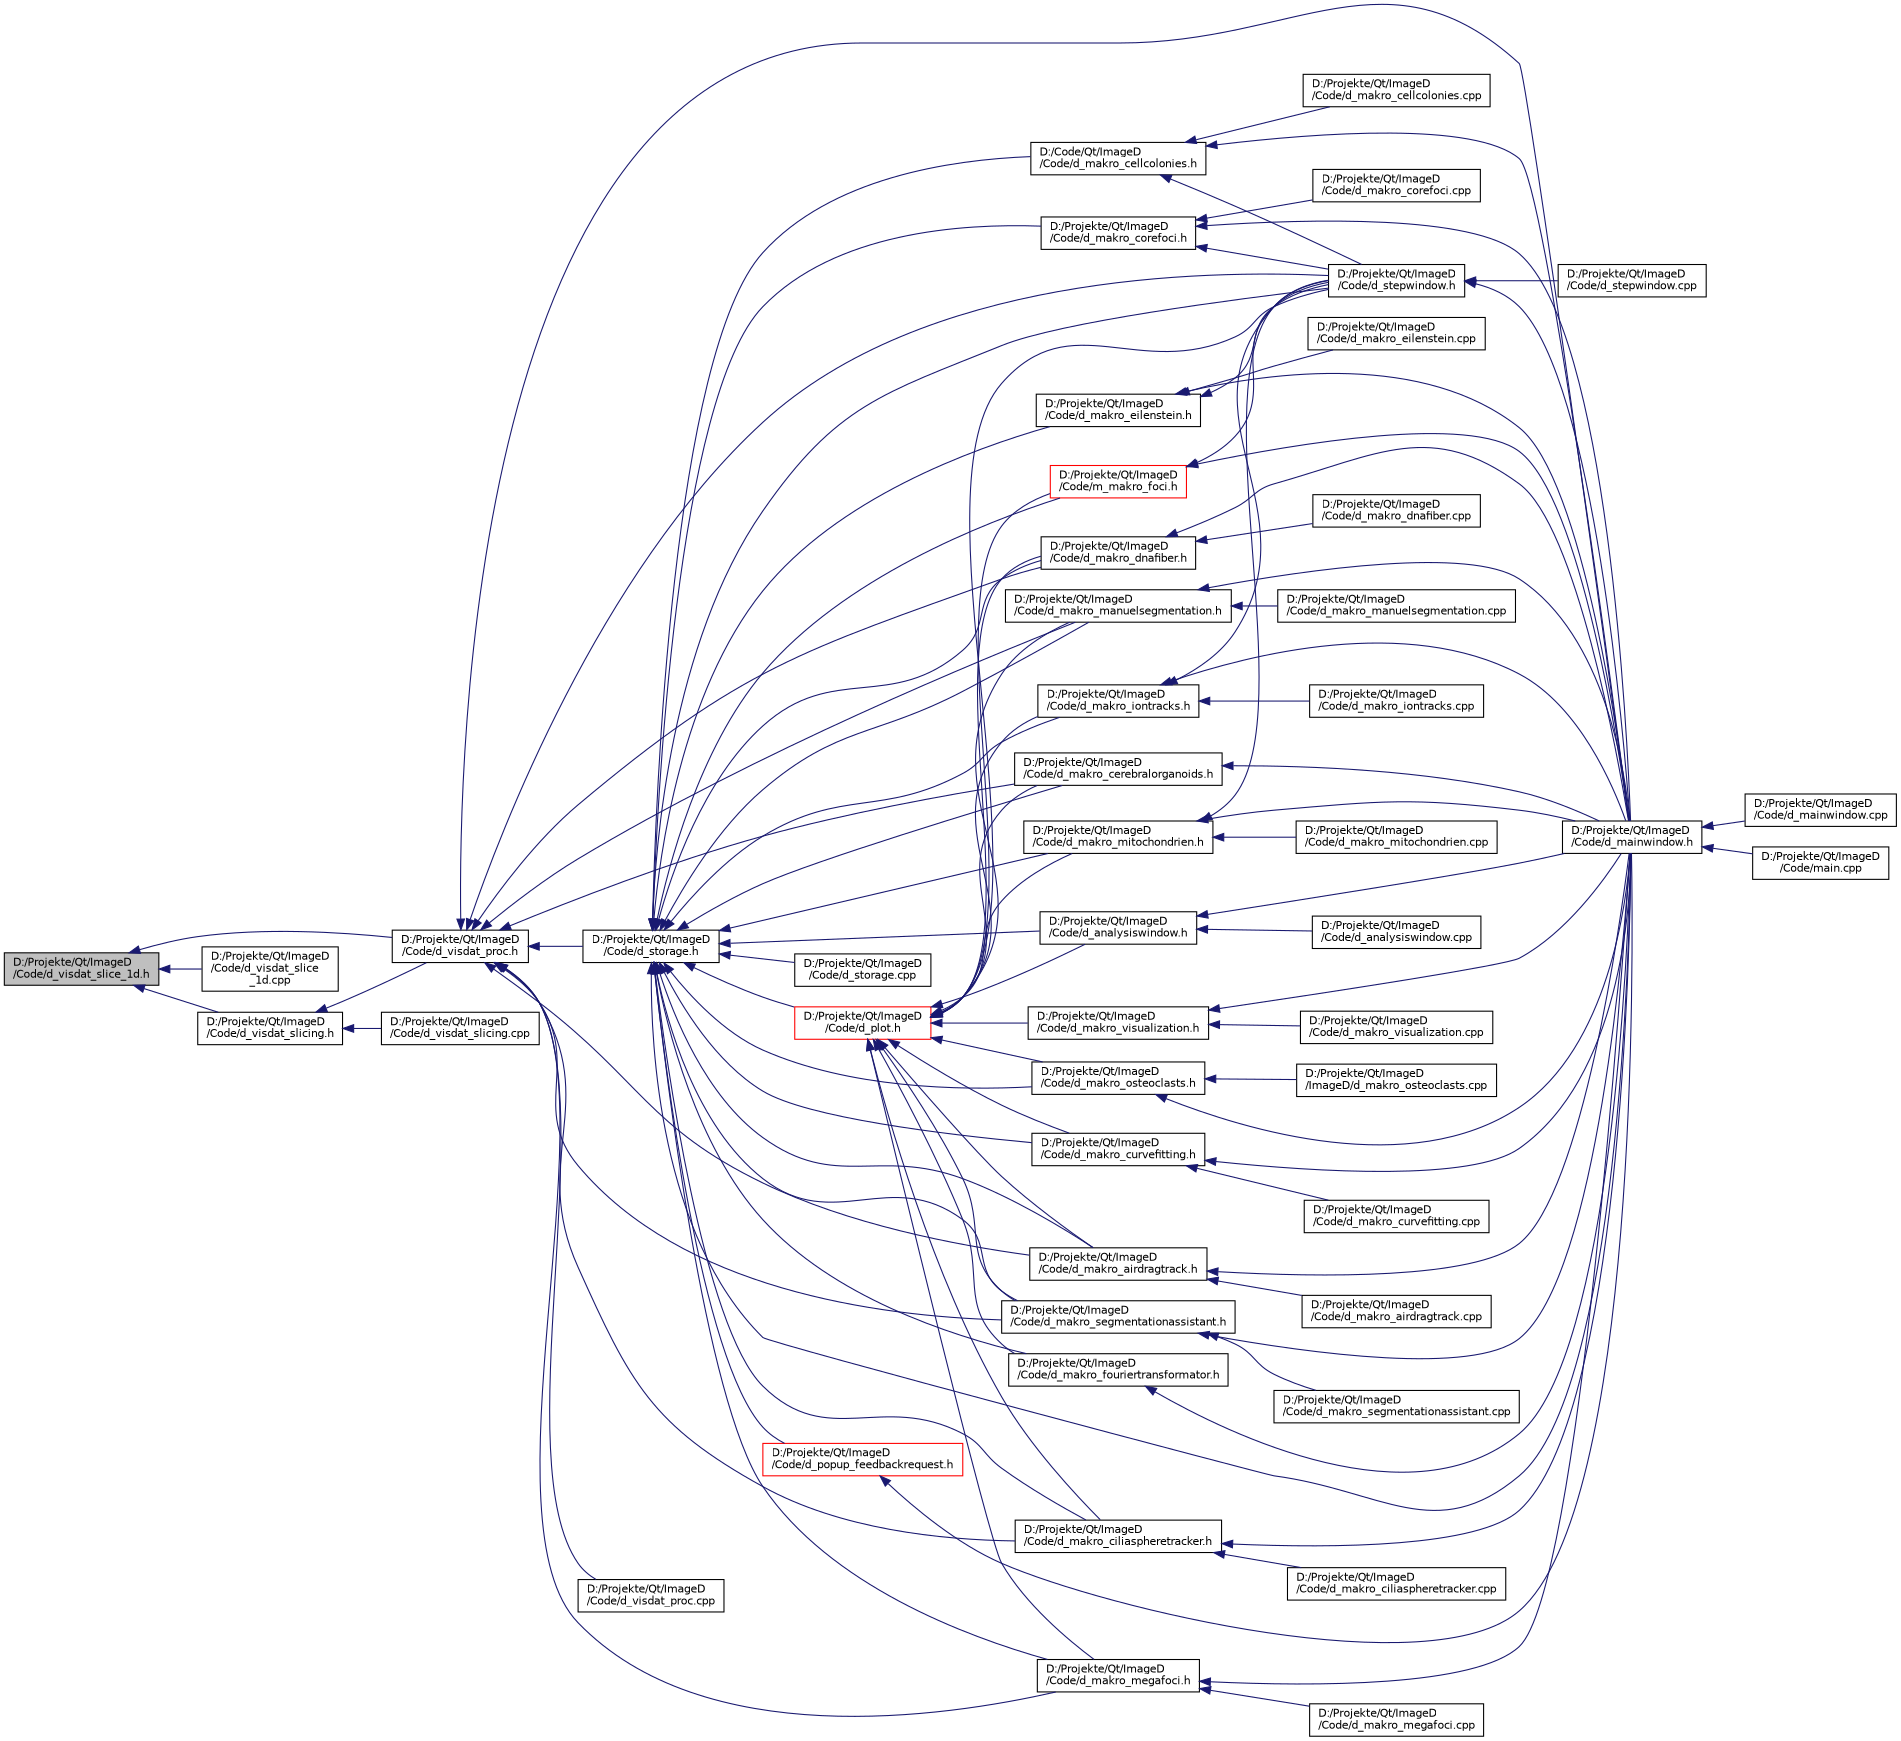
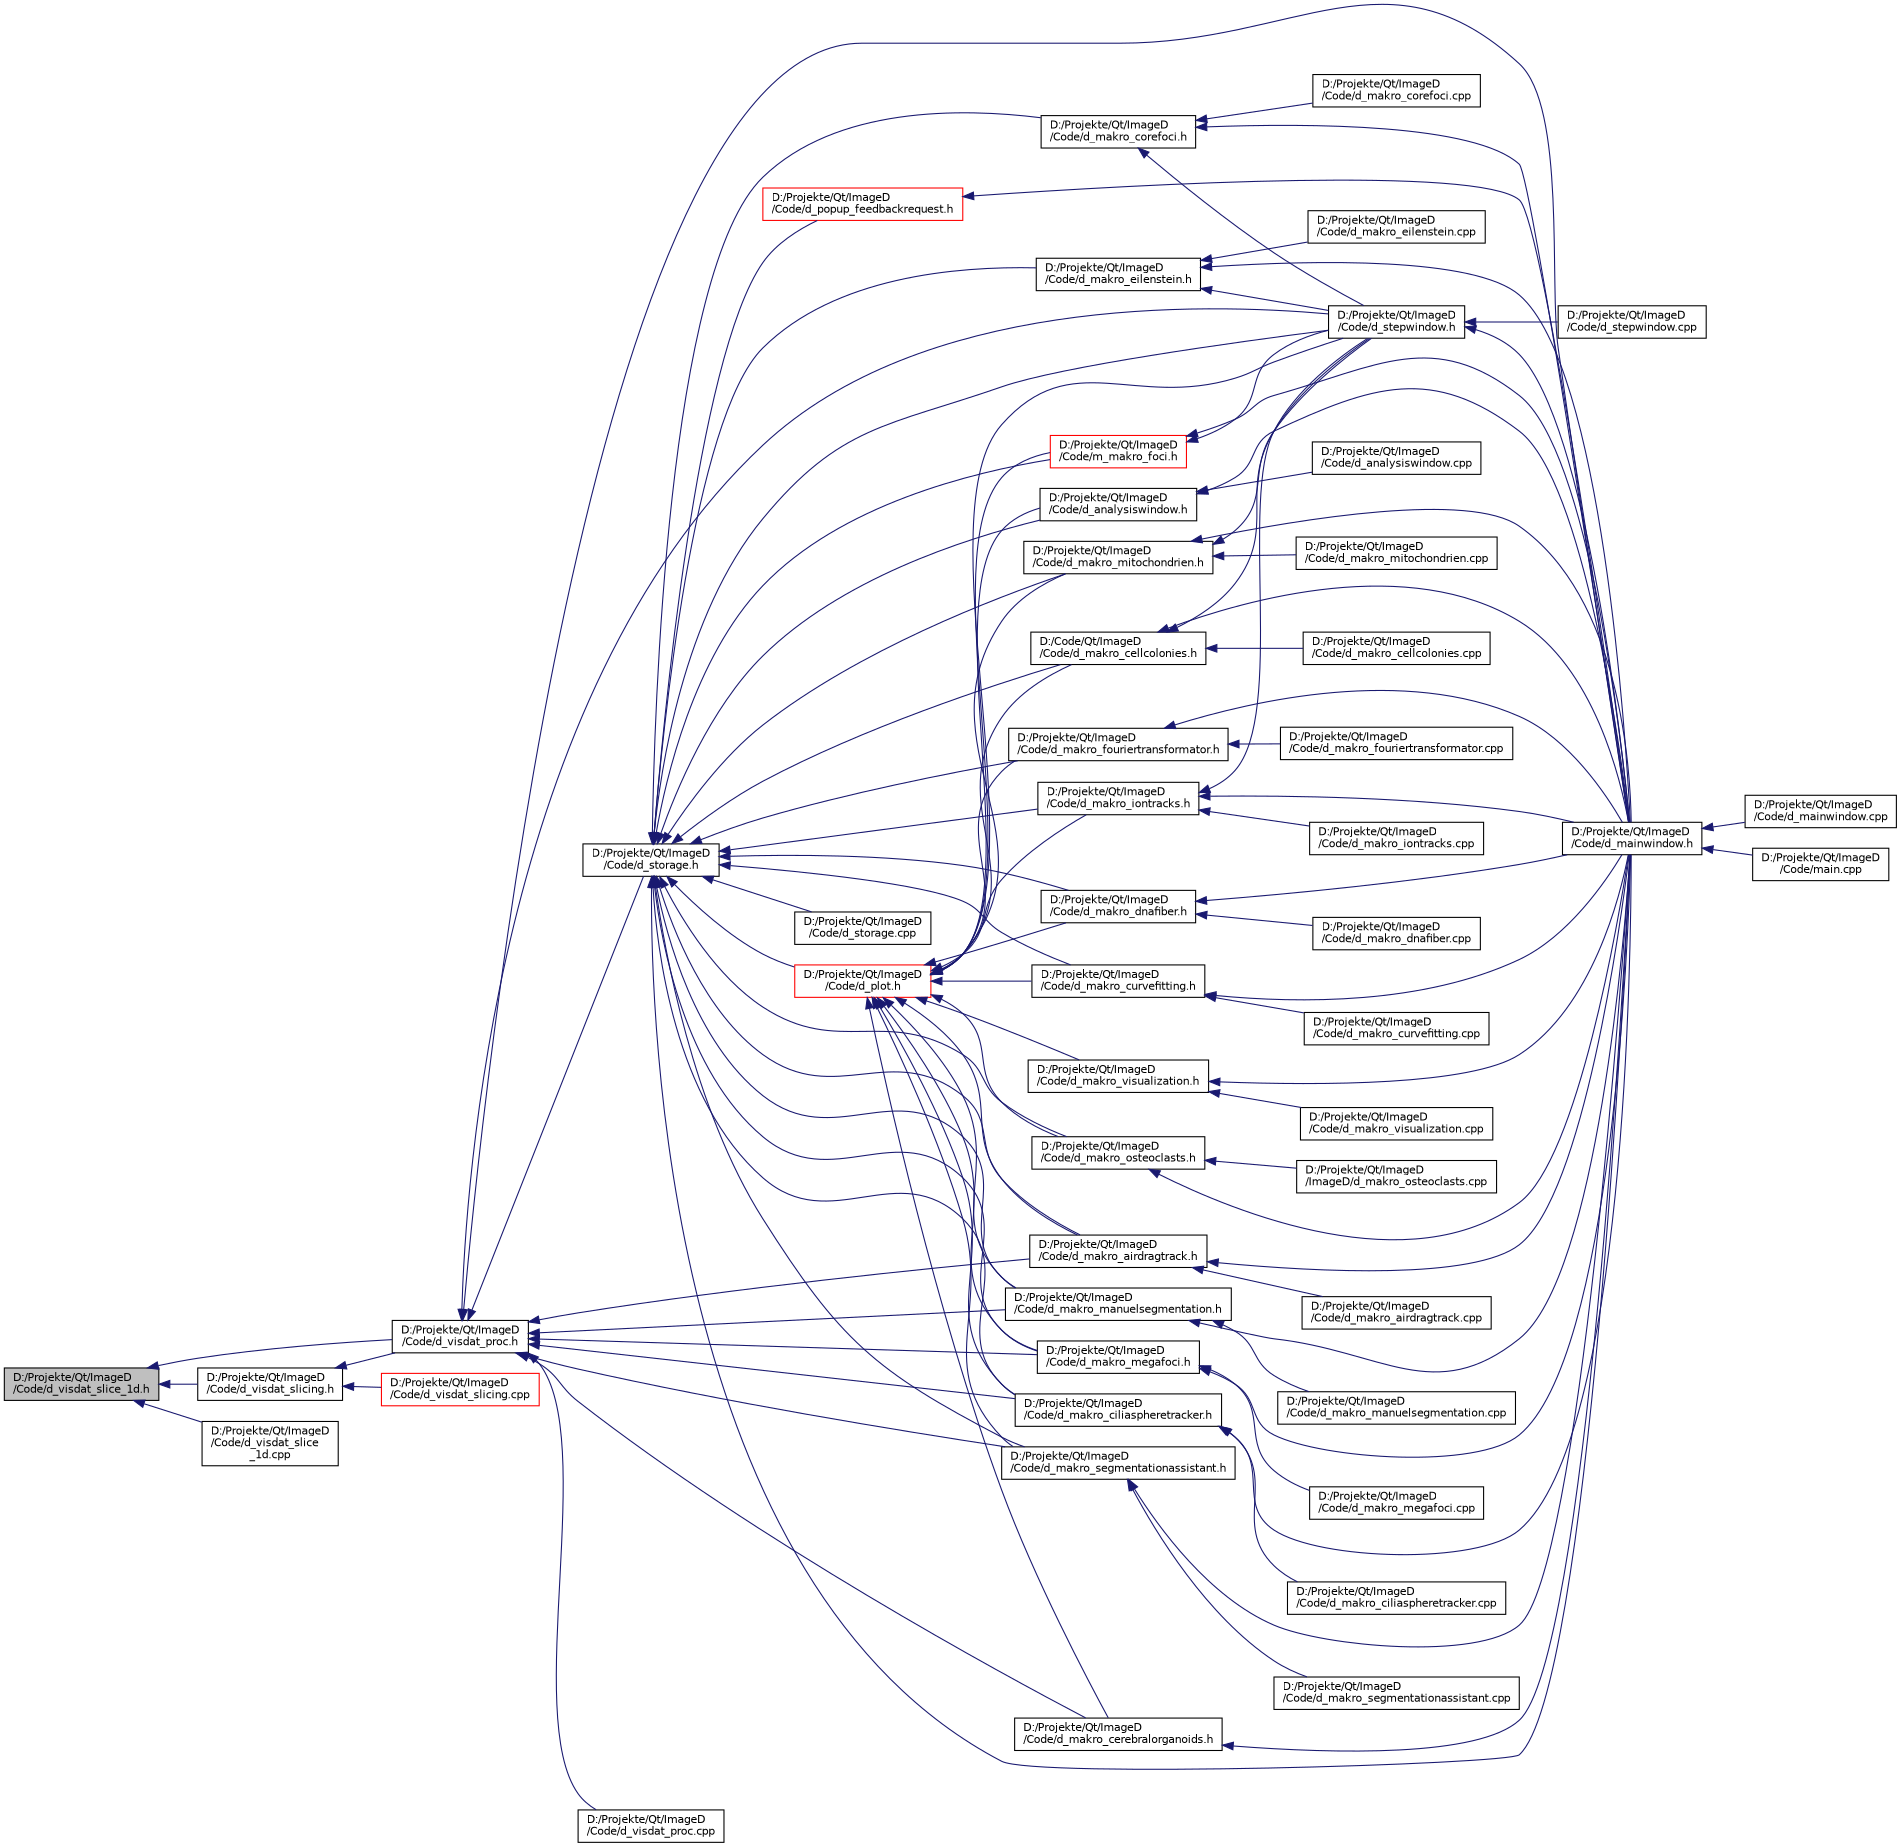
edge "D:/Projekte/Qt/ImageD /Code/d_makro_dnafiber.h" -> "D:/Projekte/Qt/ImageD /Code/d_visdat_proc.h": removed
edge "D:/Code/Qt/ImageD /Code/d_makro_cellcolonies.h" -> "D:/Projekte/Qt/ImageD /Code/d_plot.h": added
node "D:/Projekte/Qt/ImageD /Code/d_makro_fouriertransformator.cpp": added
edge "D:/Projekte/Qt/ImageD /Code/d_makro_cerebralorganoids.h" -> "D:/Projekte/Qt/ImageD /Code/d_storage.h": removed
node "D:/Projekte/Qt/ImageD /Code/d_visdat_slicing.cpp": color black -> red
